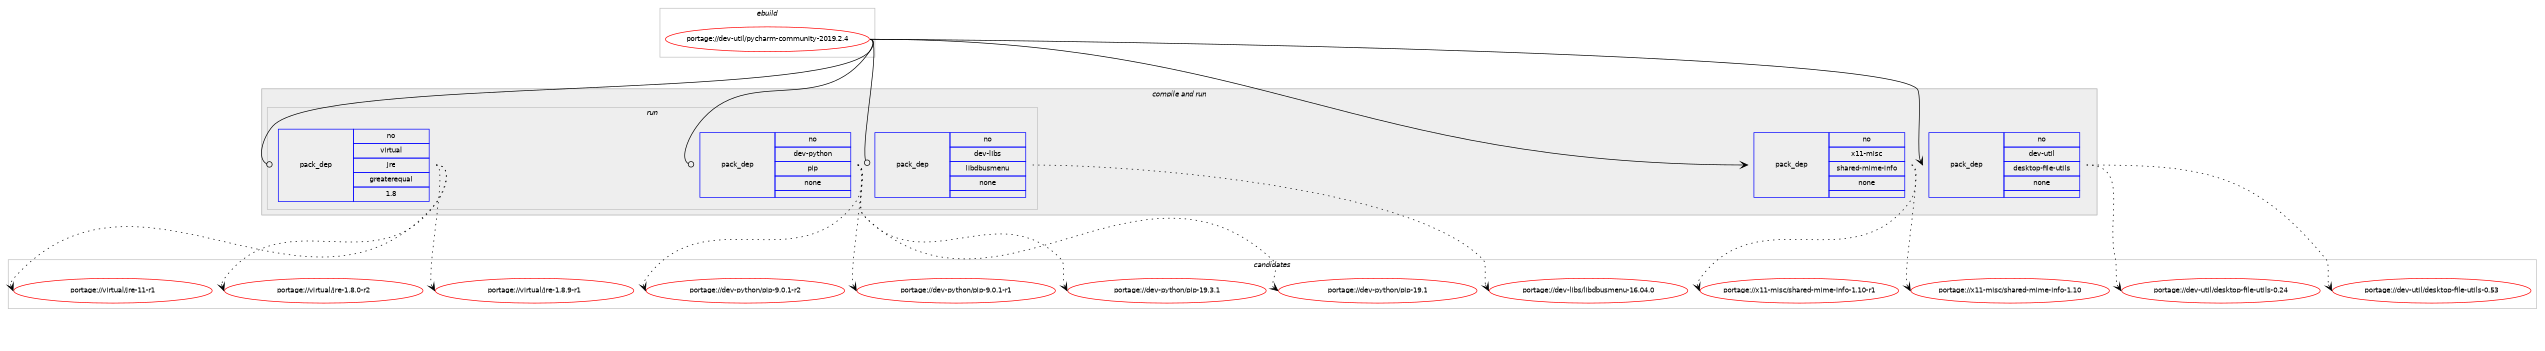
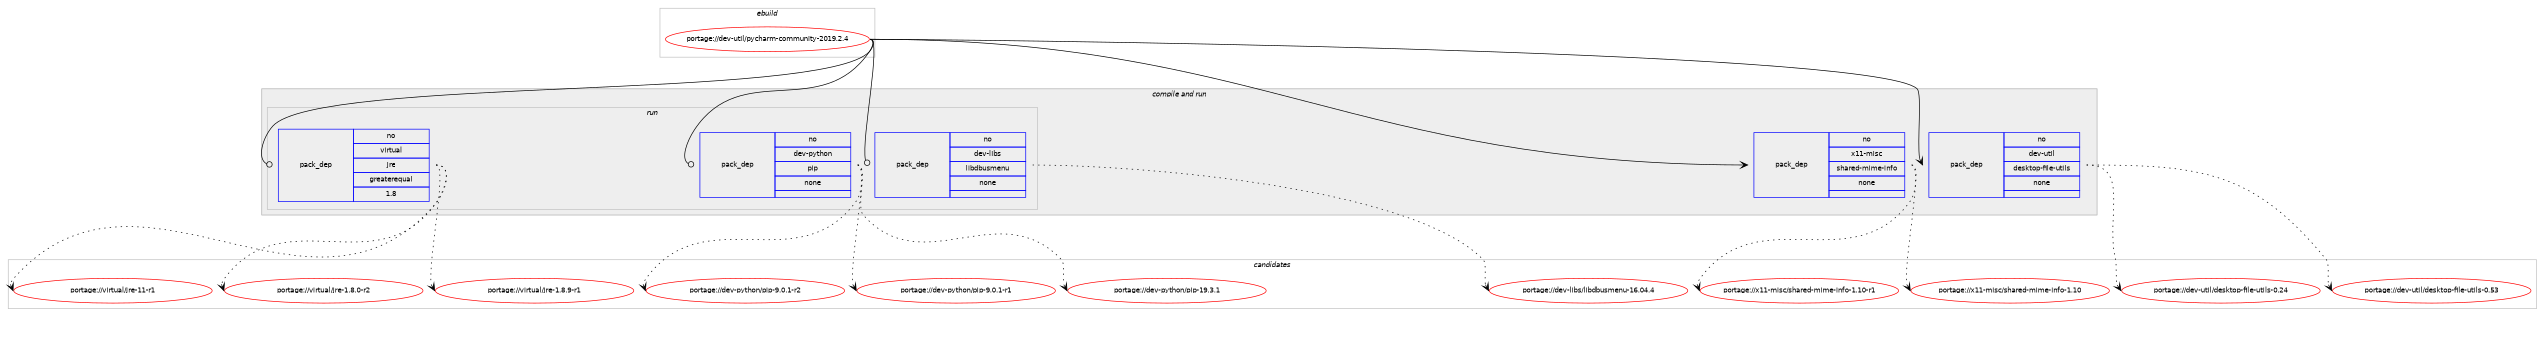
node "portage://dev-python/pip-19.1": removed
node "portage://dev-libs/libdbusmenu-16.04.0": label "portage://dev-libs/libdbusmenu-16.04.0" -> "portage://dev-libs/libdbusmenu-16.04.4"
